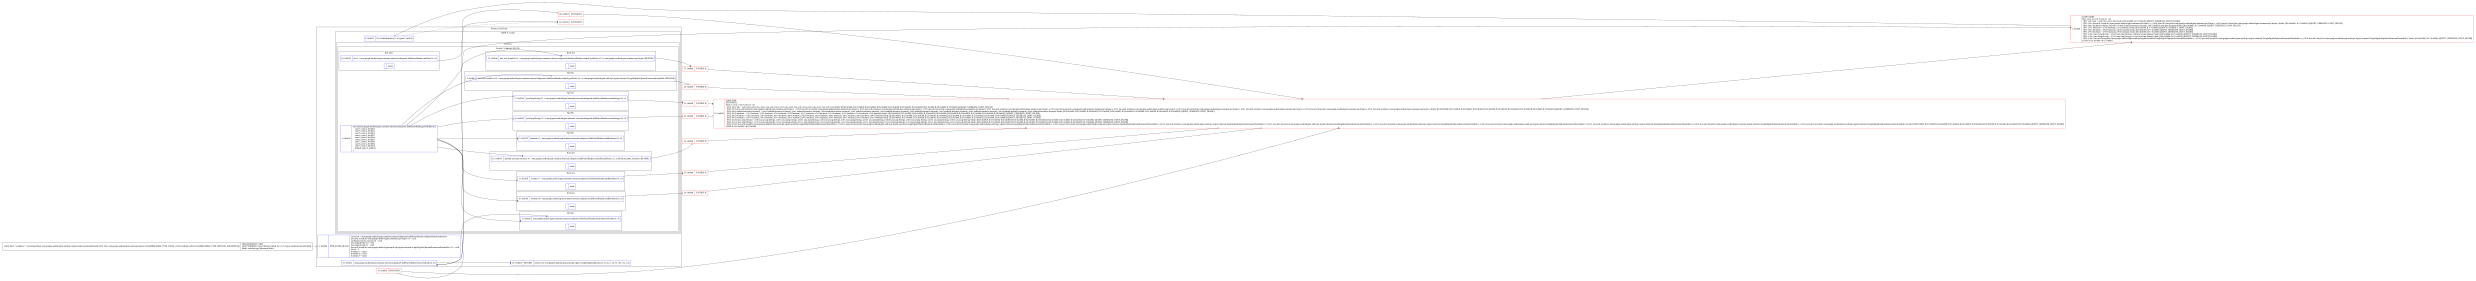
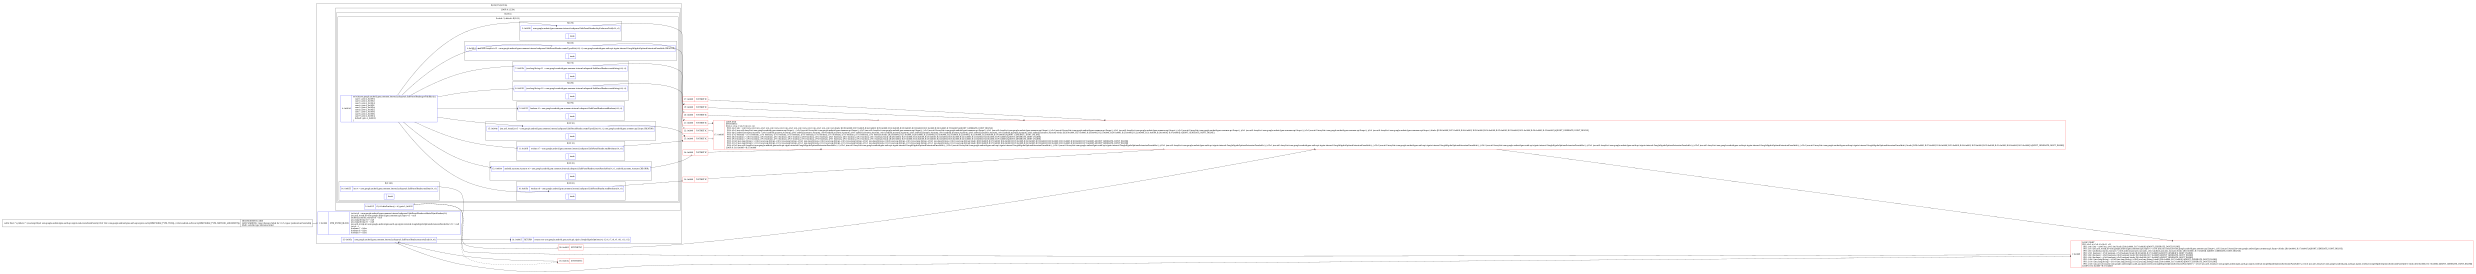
edge "13: 0x004e" -> "27: 0x000f": now "13: 0x004e" -> "25: 0x000f"
edge "19: 0x000f" -> "5: 0x0020": reversed
